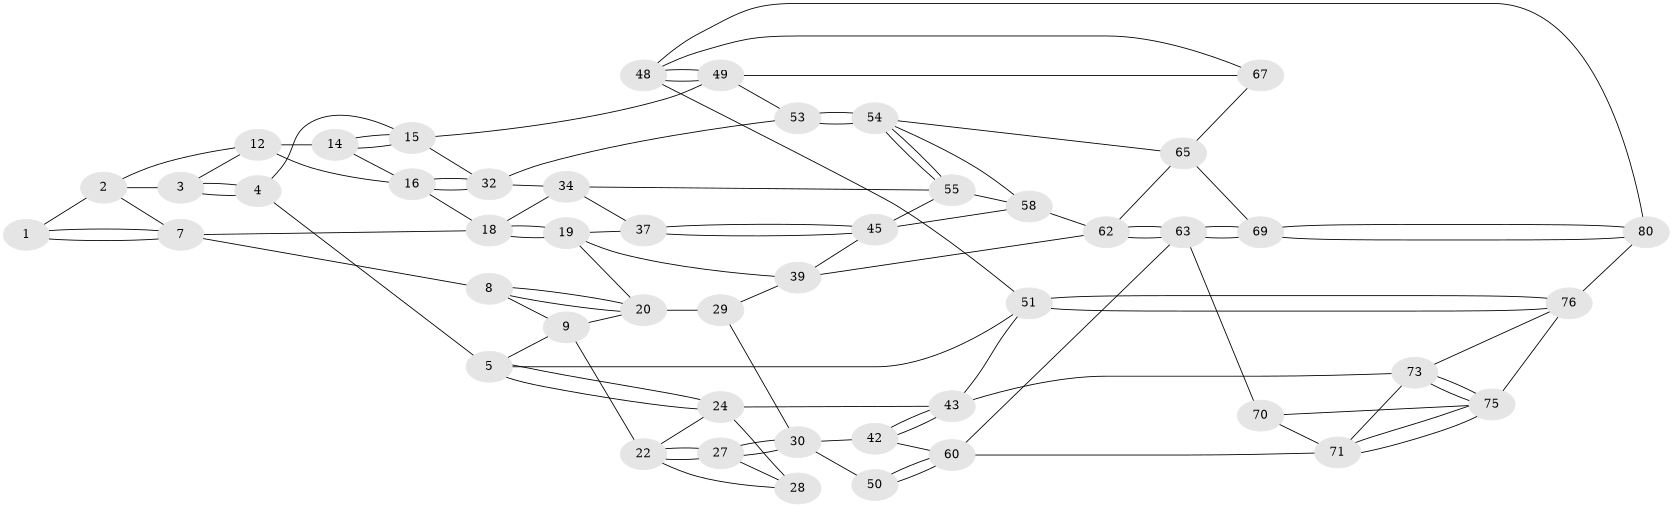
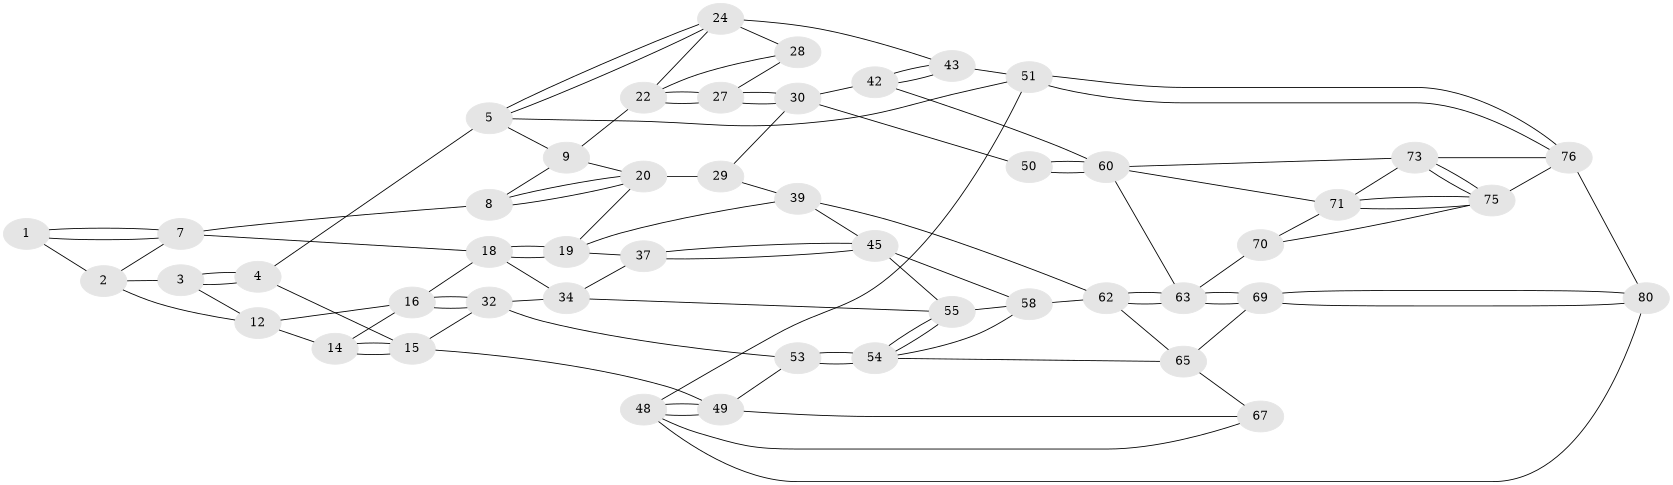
edge "73" -- "43": now "73" -- "60"
